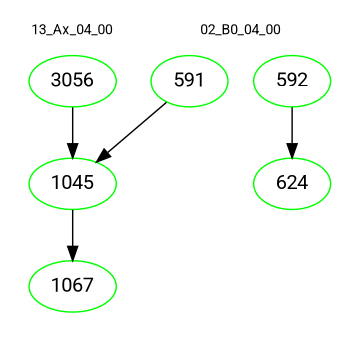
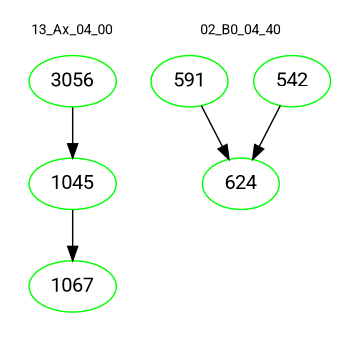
cluster "02_B0_04_00": label "02_B0_04_00" -> "02_B0_04_40"
node "592": label "592" -> "542"
edge "591" -> "1045": now "591" -> "624"
